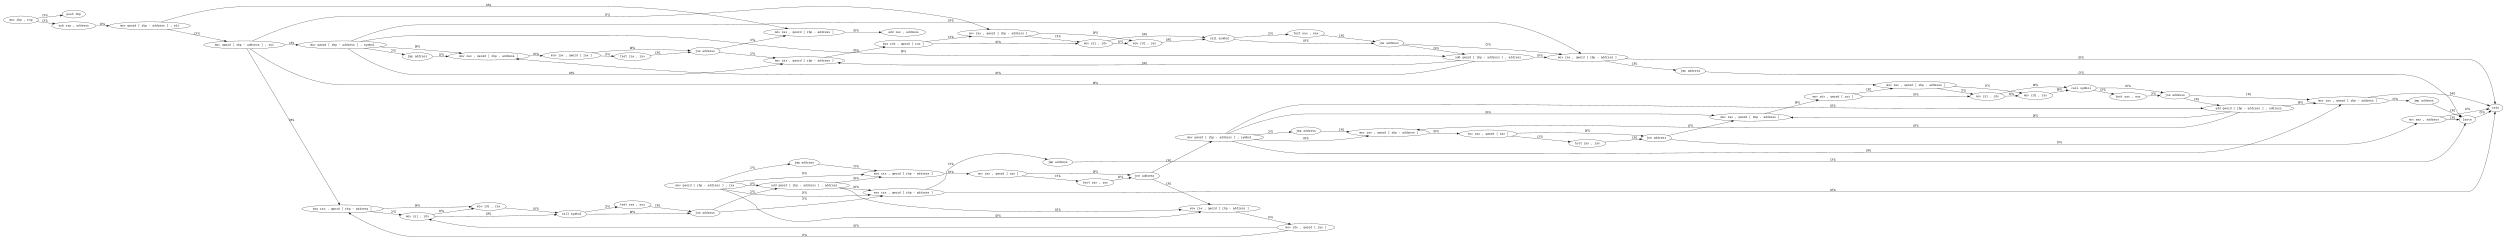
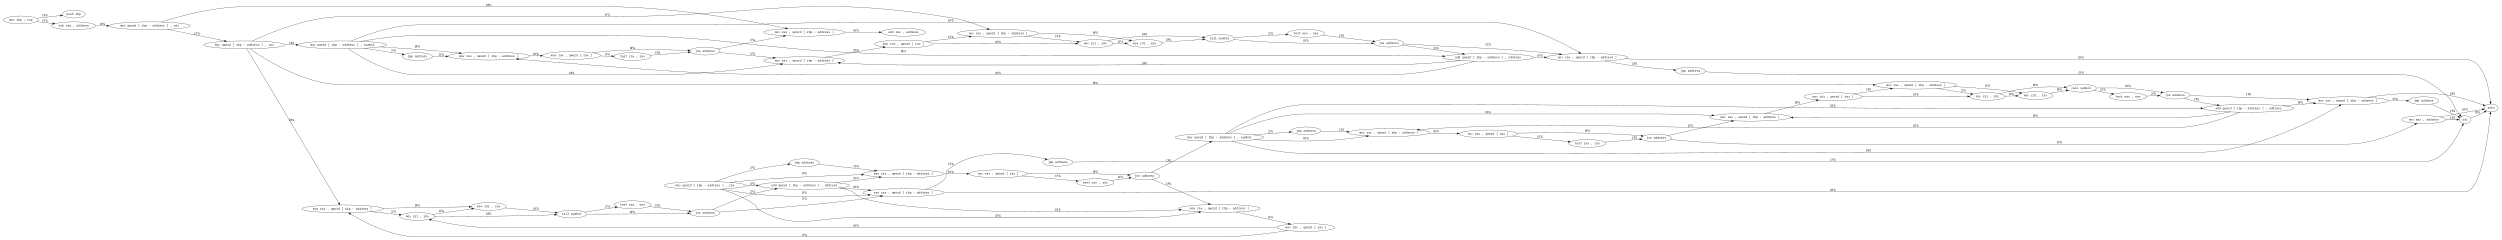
node "leave": label "leave" -> "rdi"
